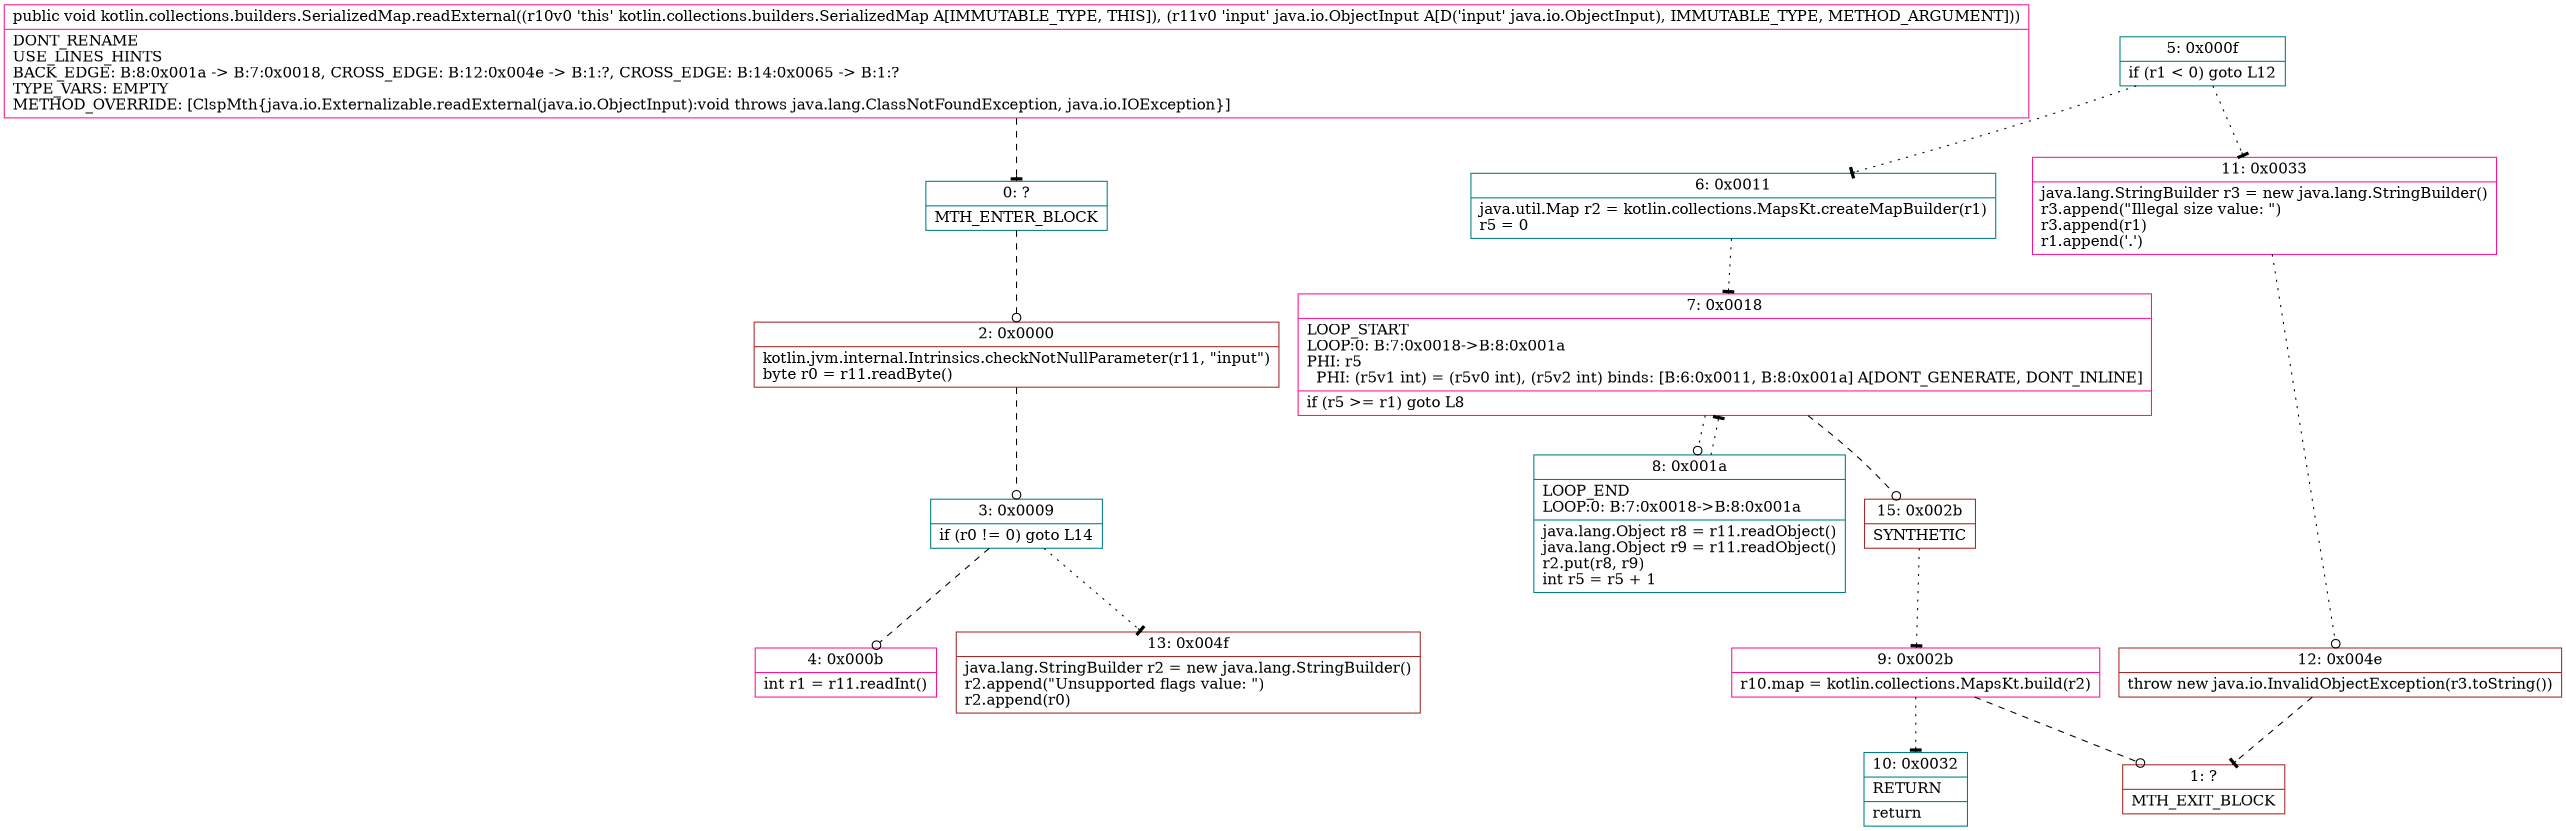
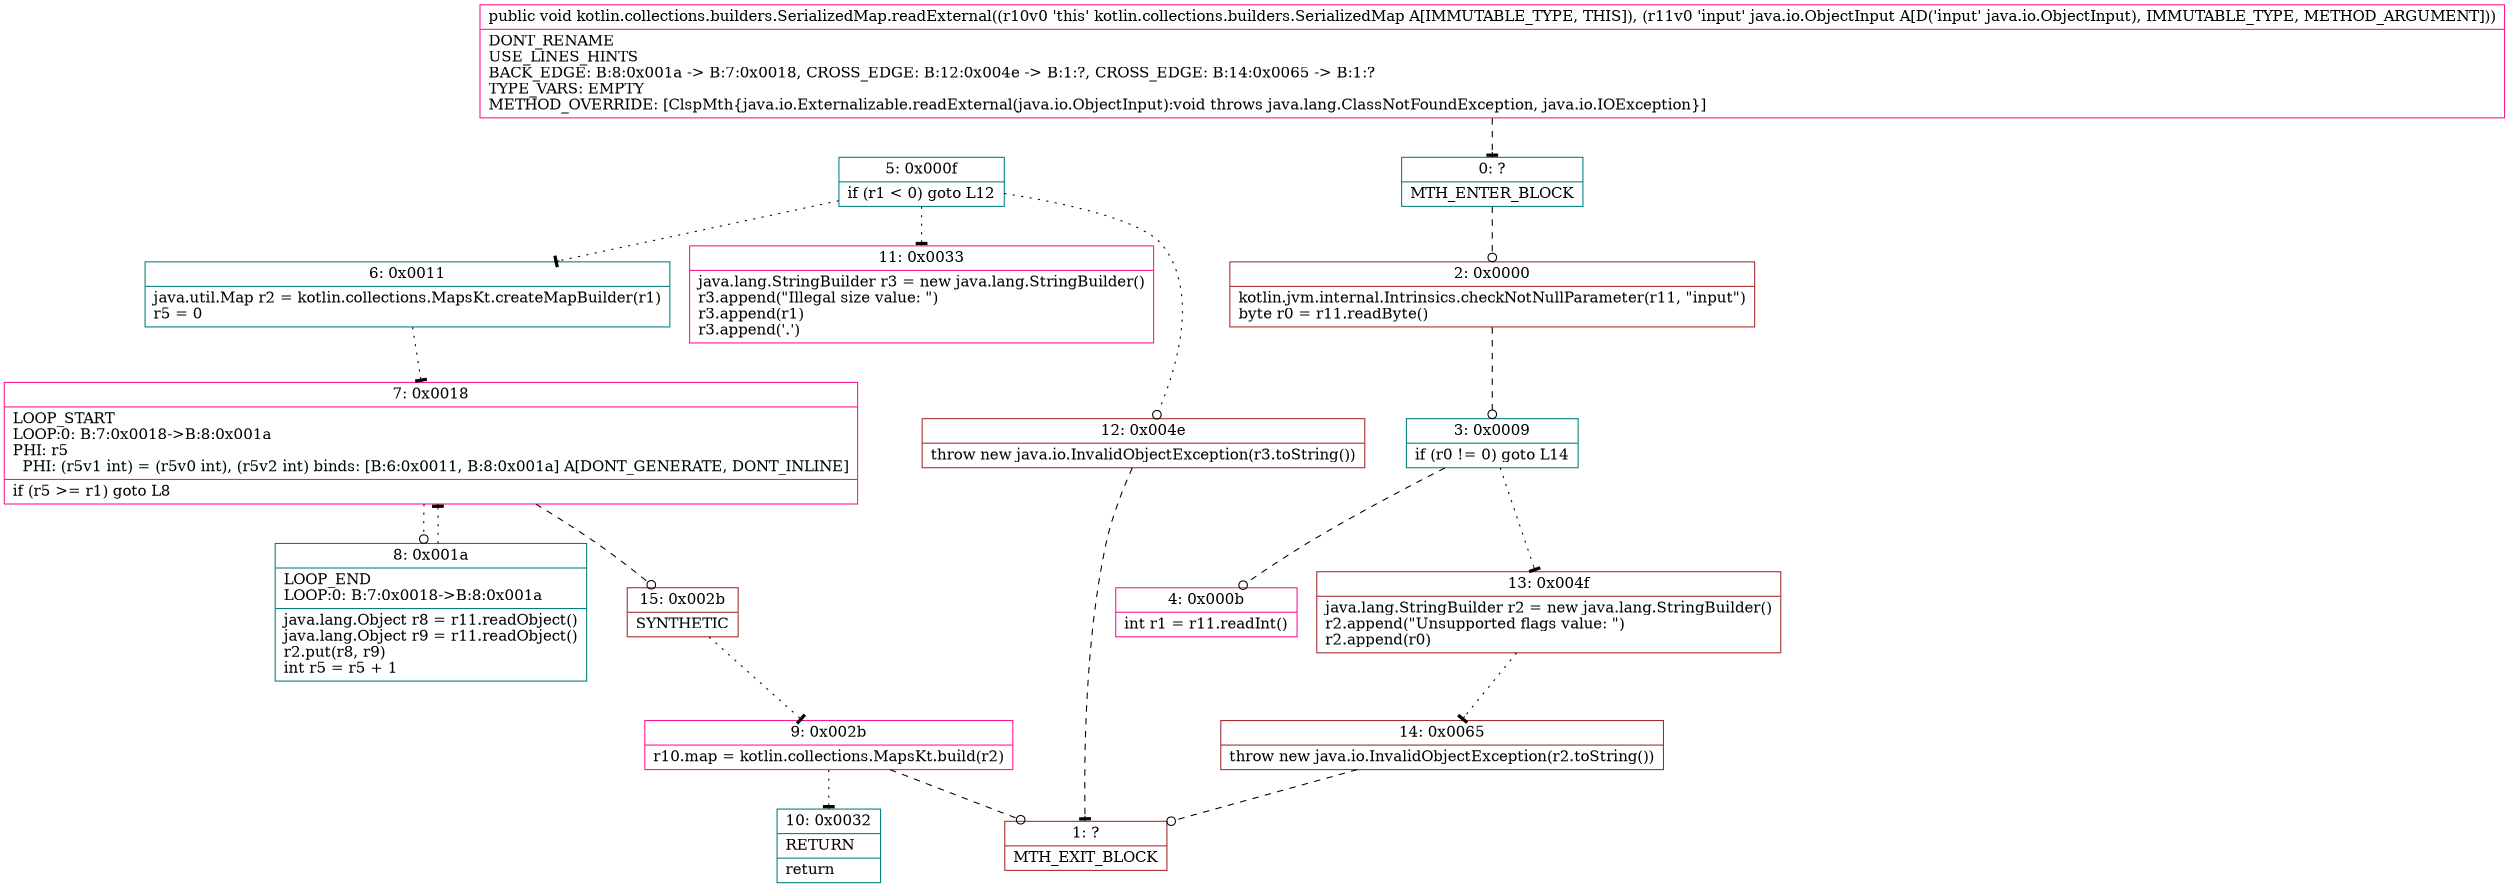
node "11: 0x0033": text "r1.append('.')" -> "r3.append('.')"
edge "11: 0x0033" -> "12: 0x004e": now "5: 0x000f" -> "12: 0x004e"
node "14: 0x0065": added
